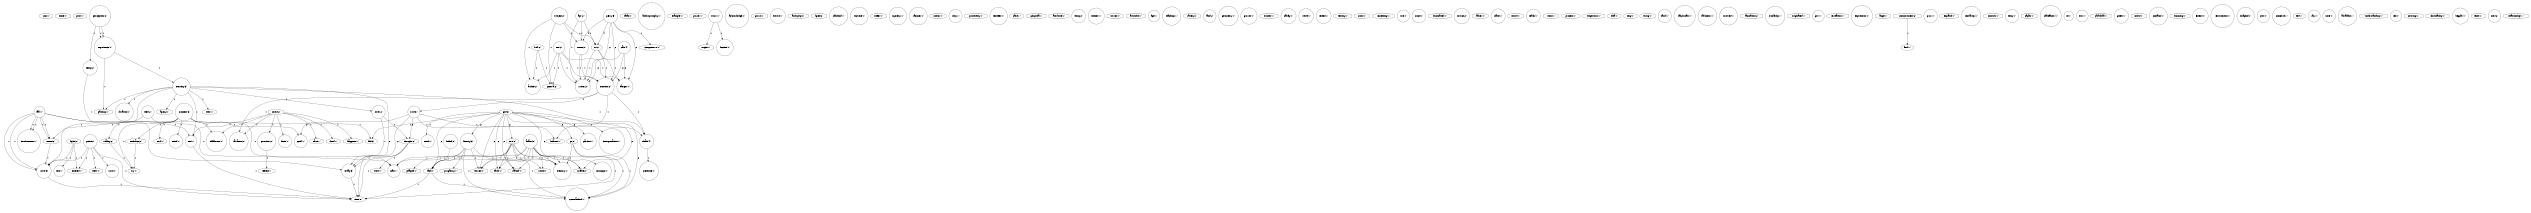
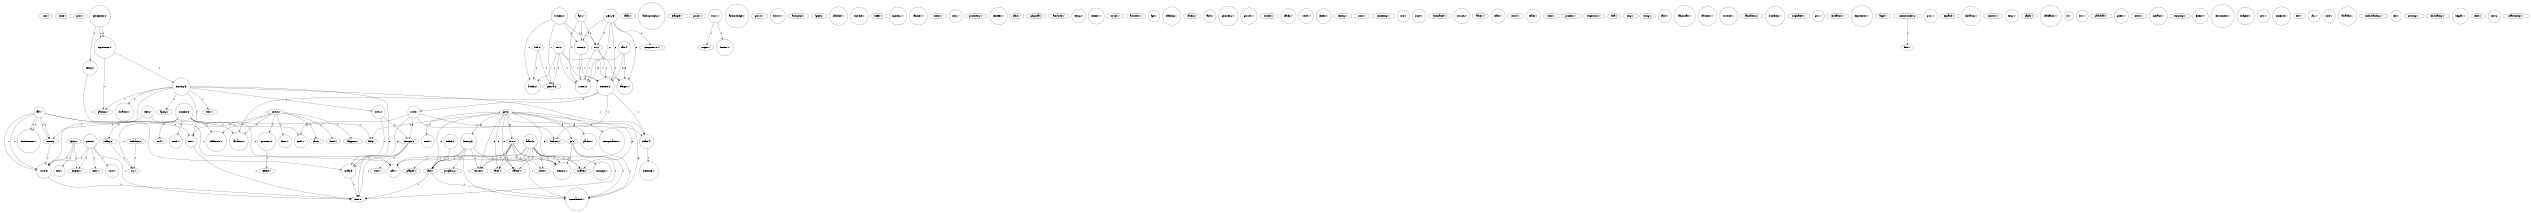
edge "moment(3)" -> "embrace(2)": now "moment(3)" -> "salvation(2)"
